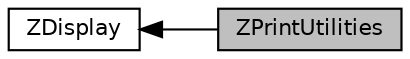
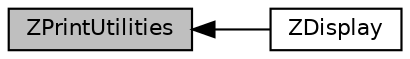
edge "ZPrintUtilities" -> "ZDisplay": reversed
